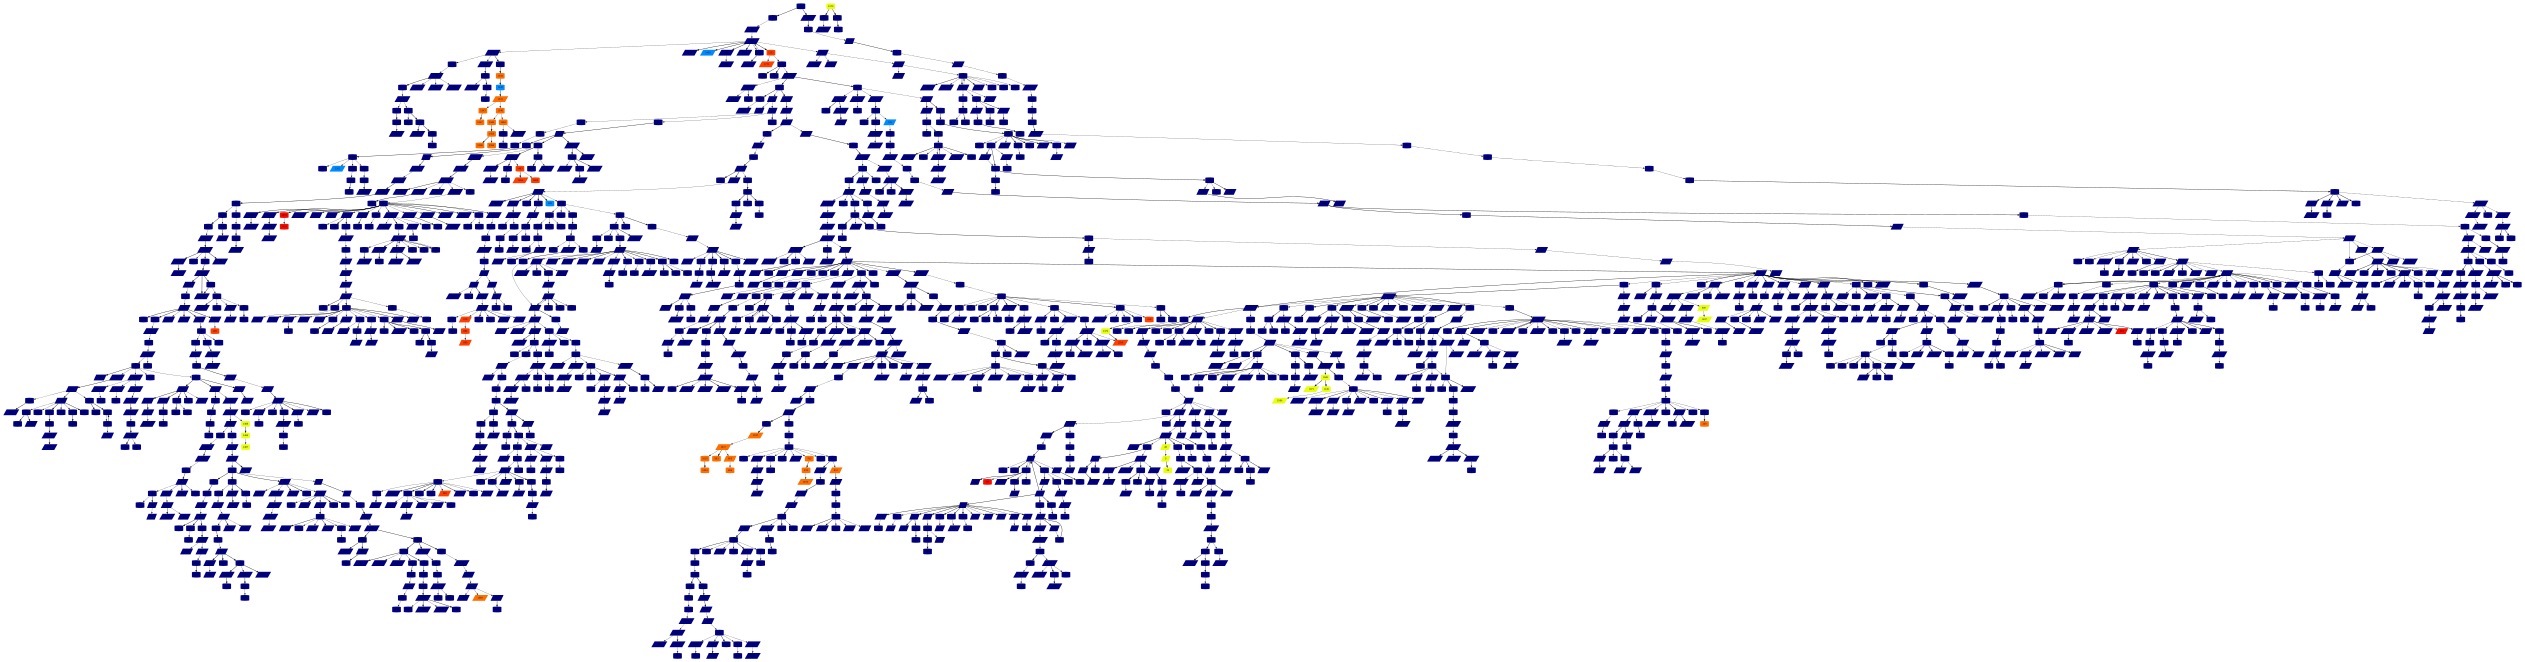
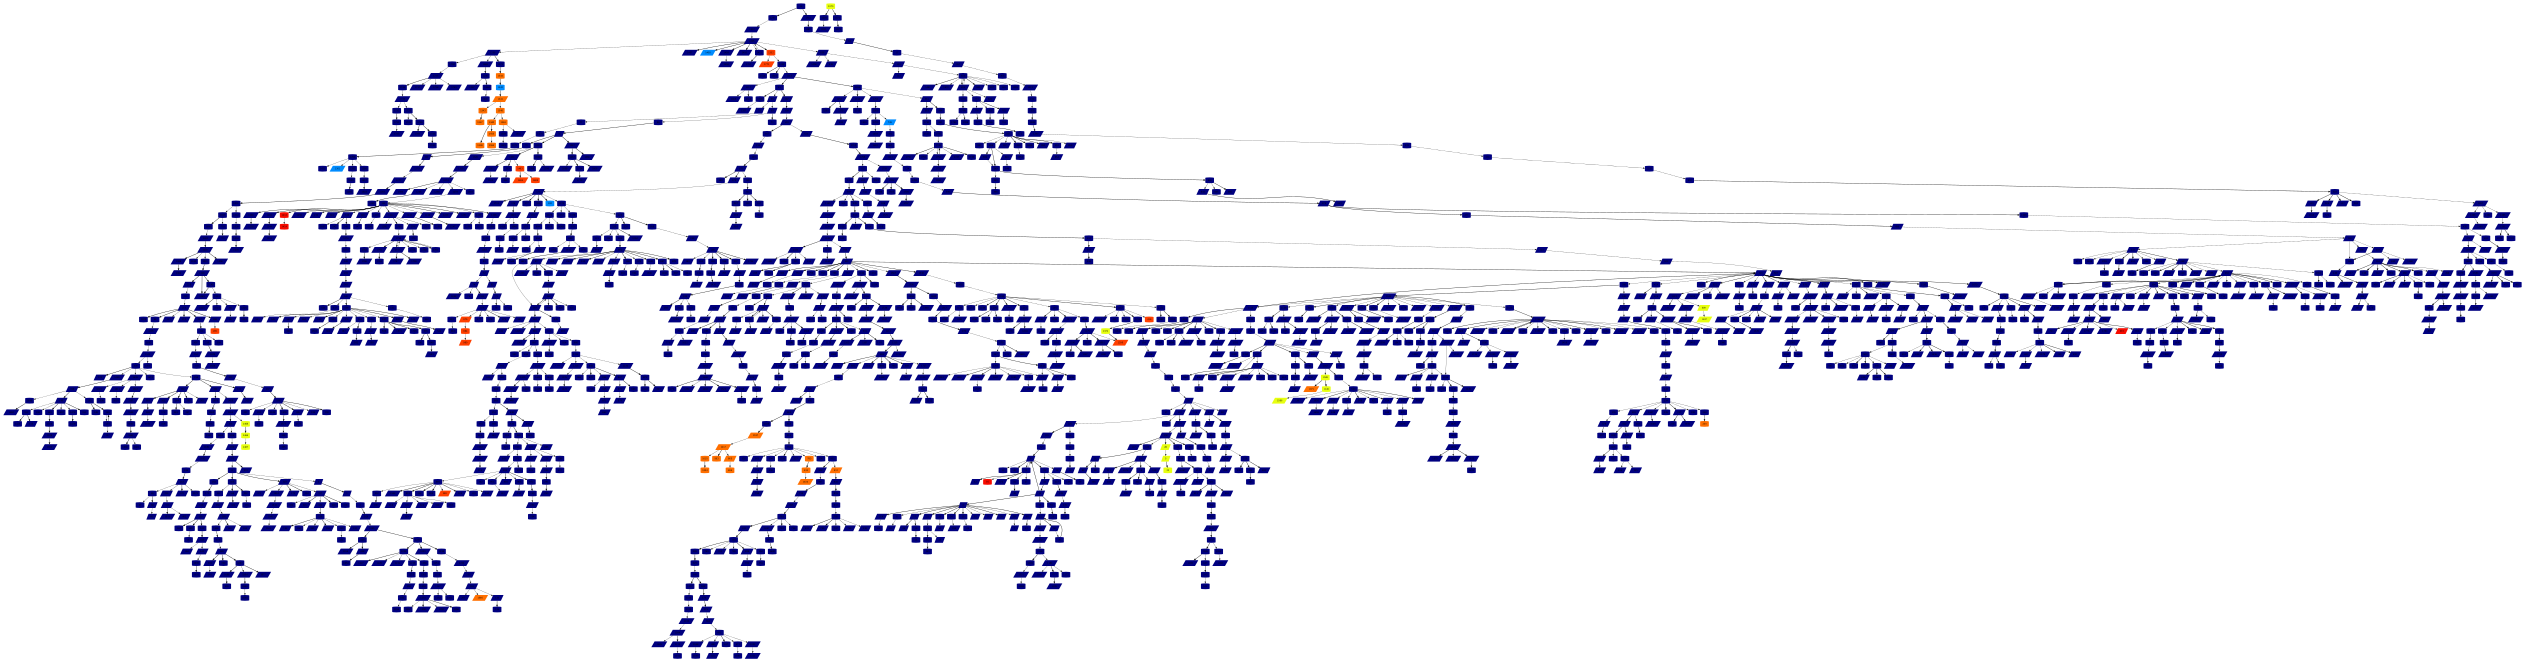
edge "1555" -> "1338": now "1340" -> "1338"
node "1071": fillcolor #e7ff0f -> #ff6f00
